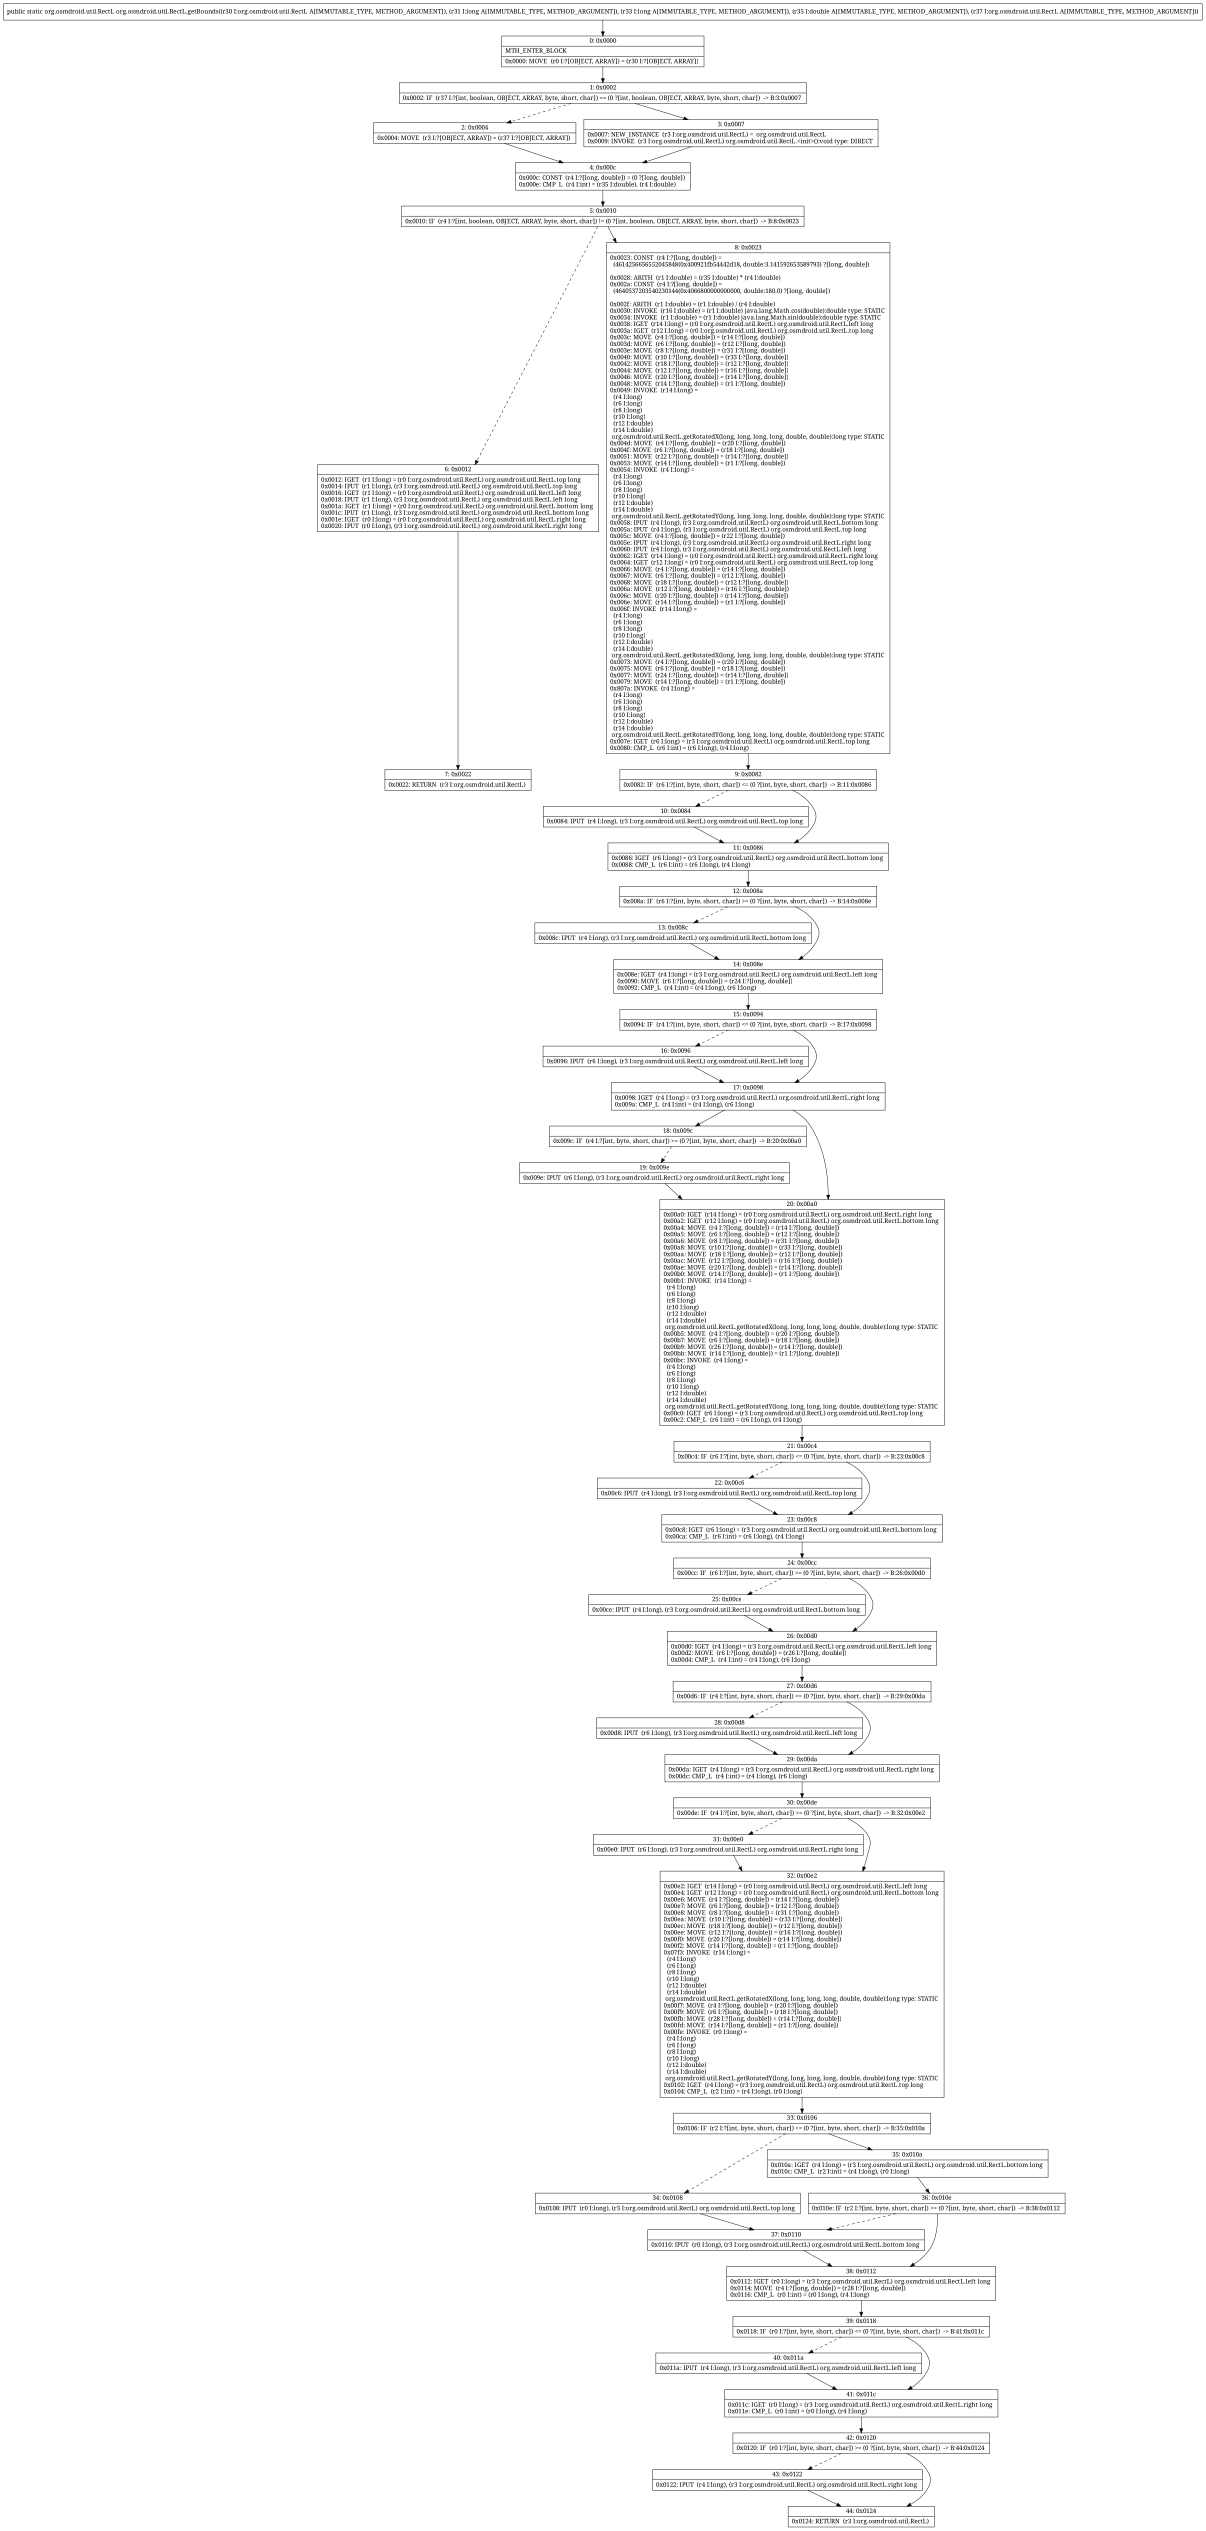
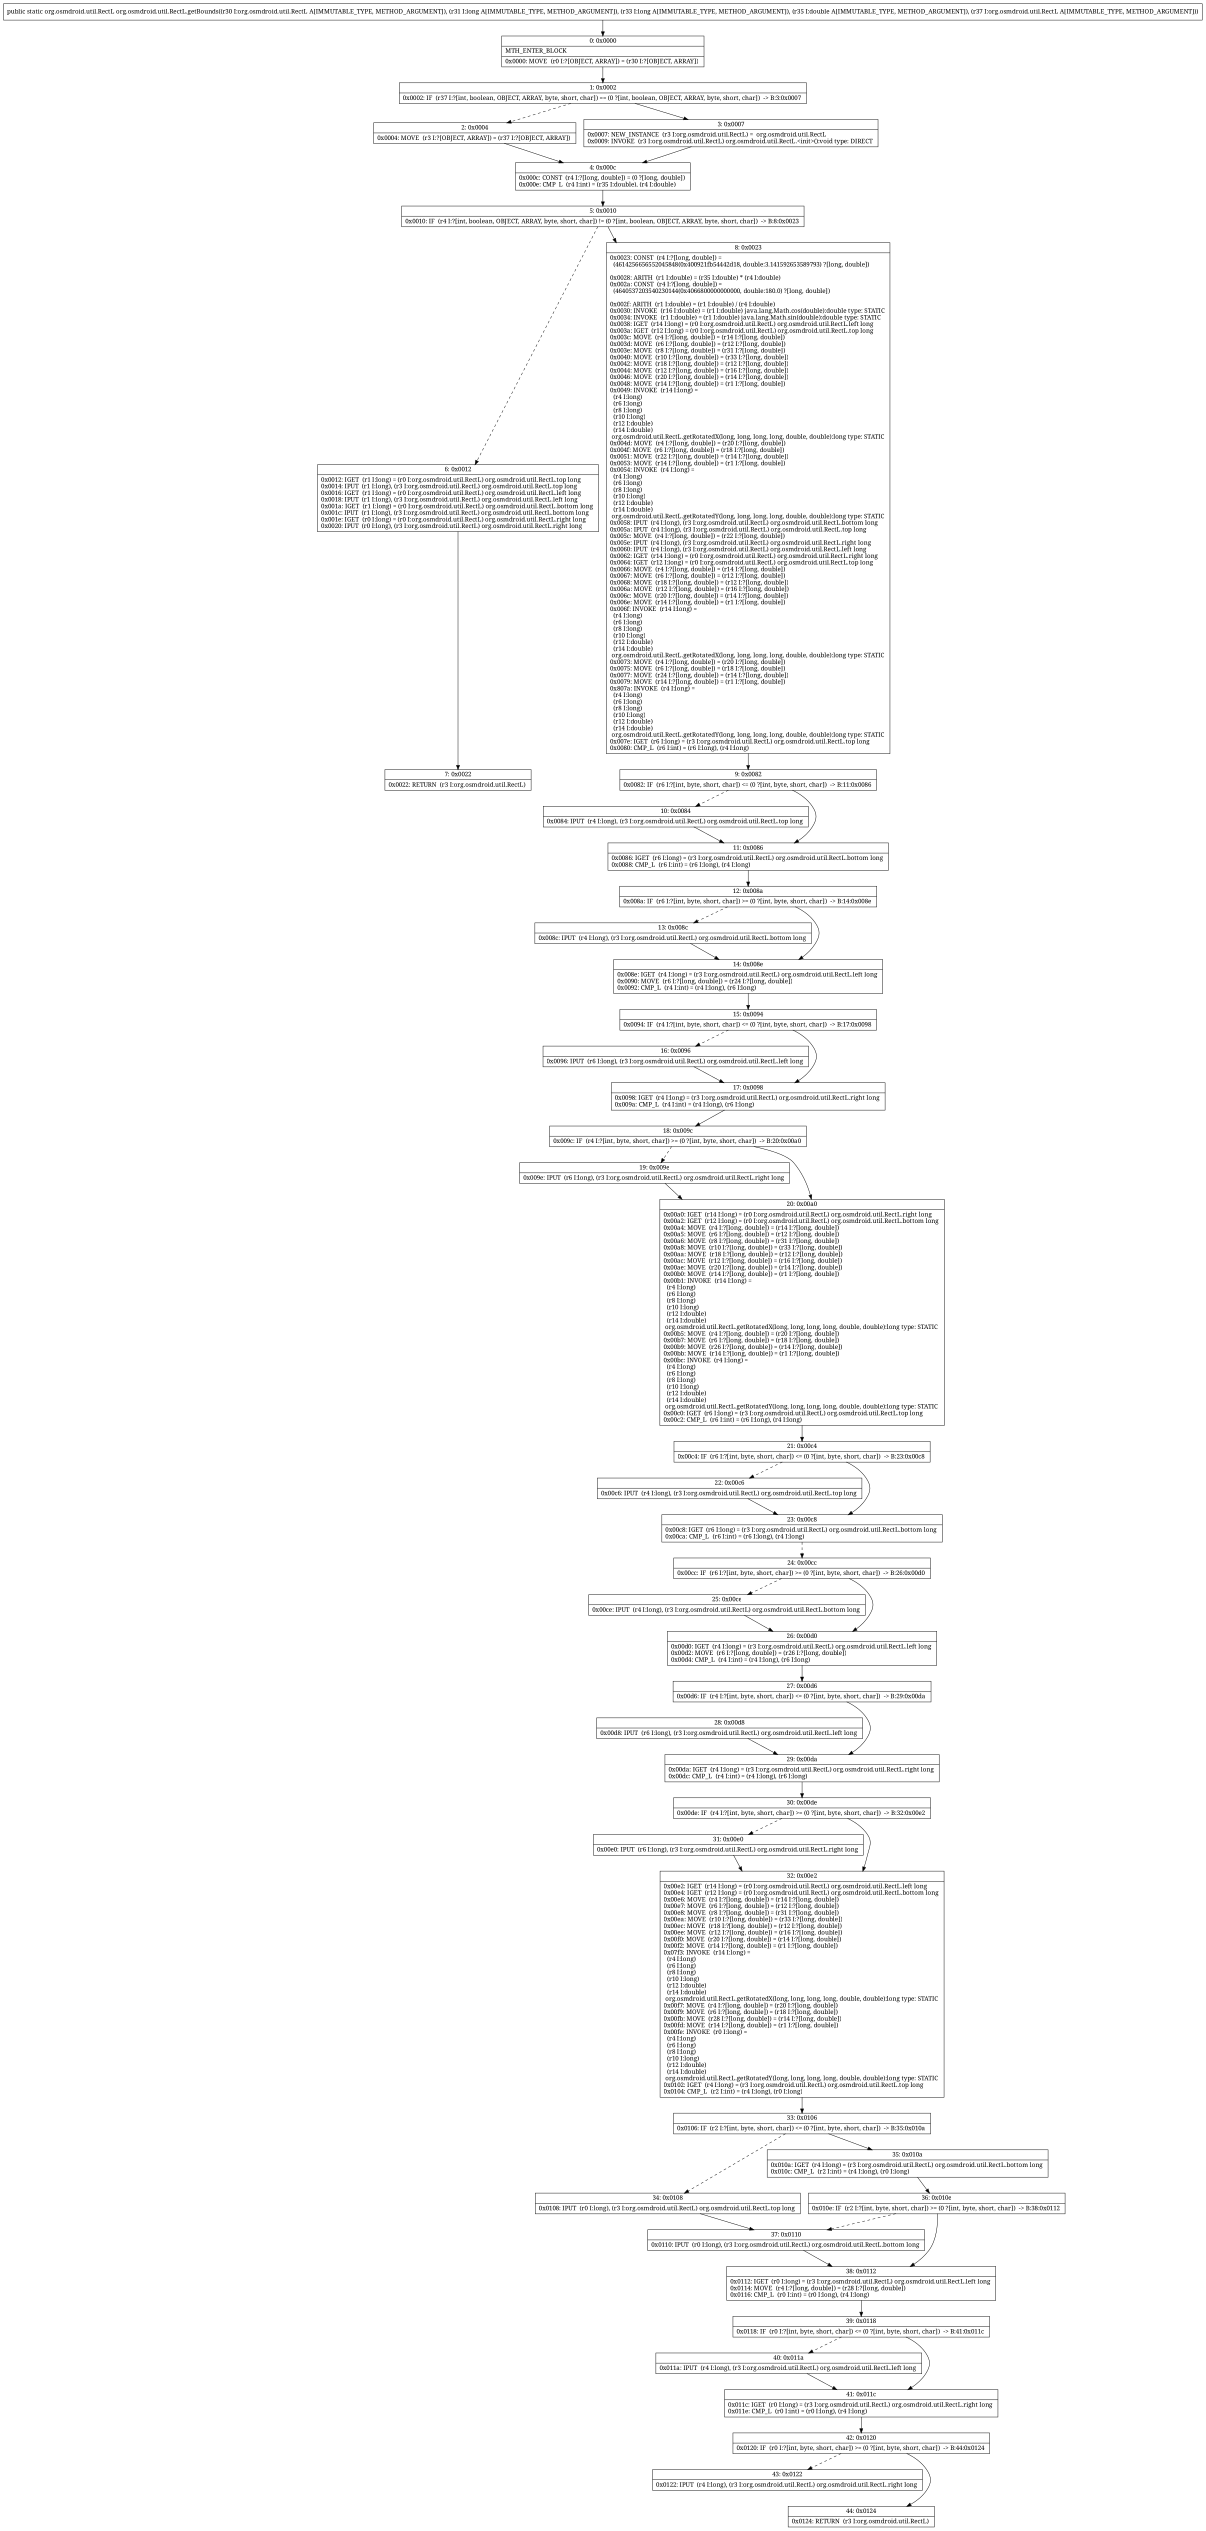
edge "17: 0x0098" -> "20: 0x00a0": now "18: 0x009c" -> "20: 0x00a0"
edge "23: 0x00c8" -> "24: 0x00cc": style solid -> dashed
edge "27: 0x00d6" -> "28: 0x00d8": removed
edge "43: 0x0122" -> "44: 0x0124": removed
